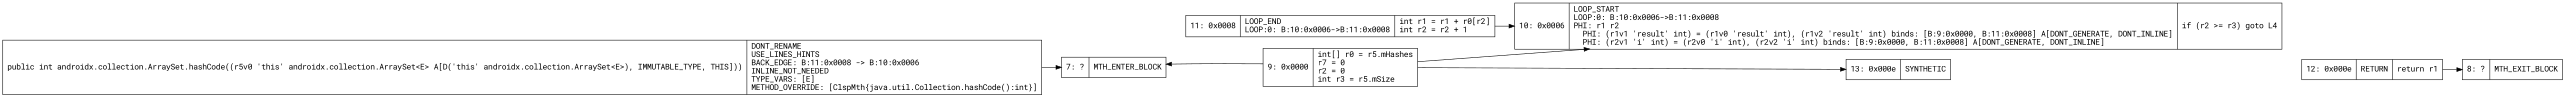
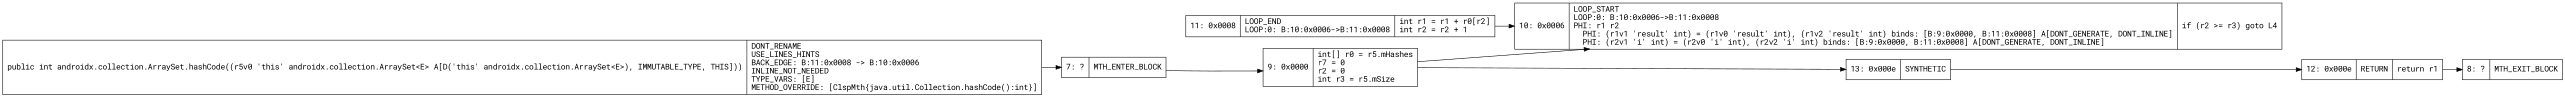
edge "9: 0x0000" -> "7: ?": reversed
edge "13: 0x000e" -> "12: 0x000e": added
